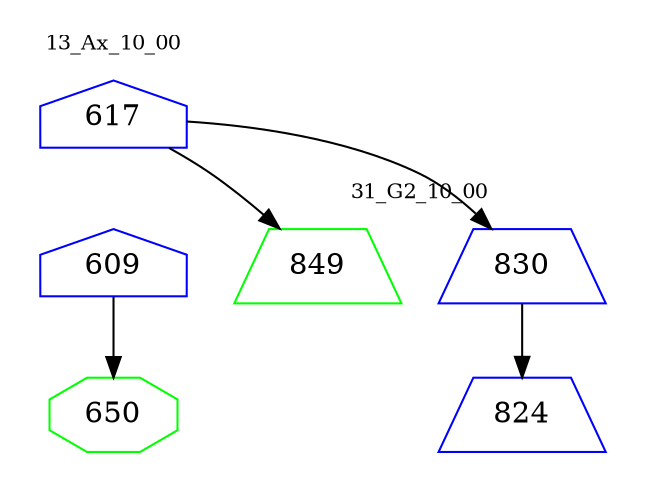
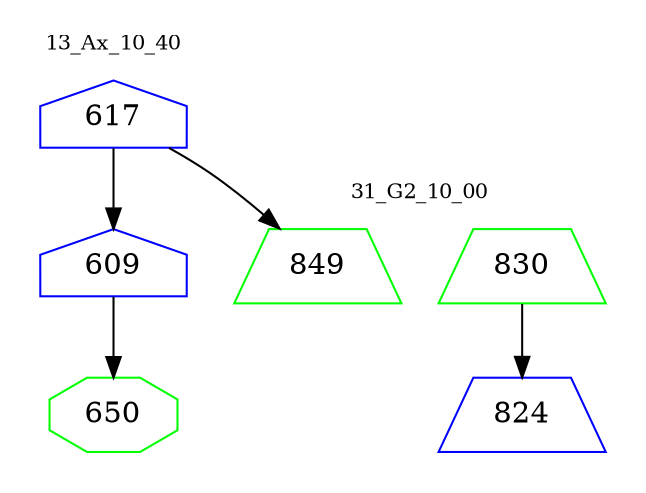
cluster "13_Ax_10_00": label "13_Ax_10_00" -> "13_Ax_10_40"
edge "617" -> "830": now "617" -> "609"
node "830": color blue -> green
